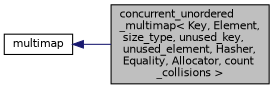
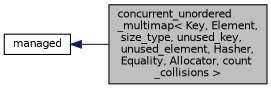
node "multimap": label "multimap" -> "managed"
